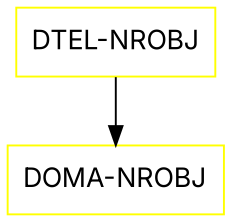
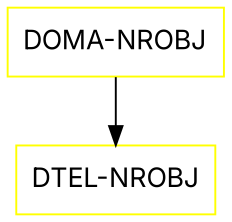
edge "DTEL-NROBJ" -> "DOMA-NROBJ": reversed
